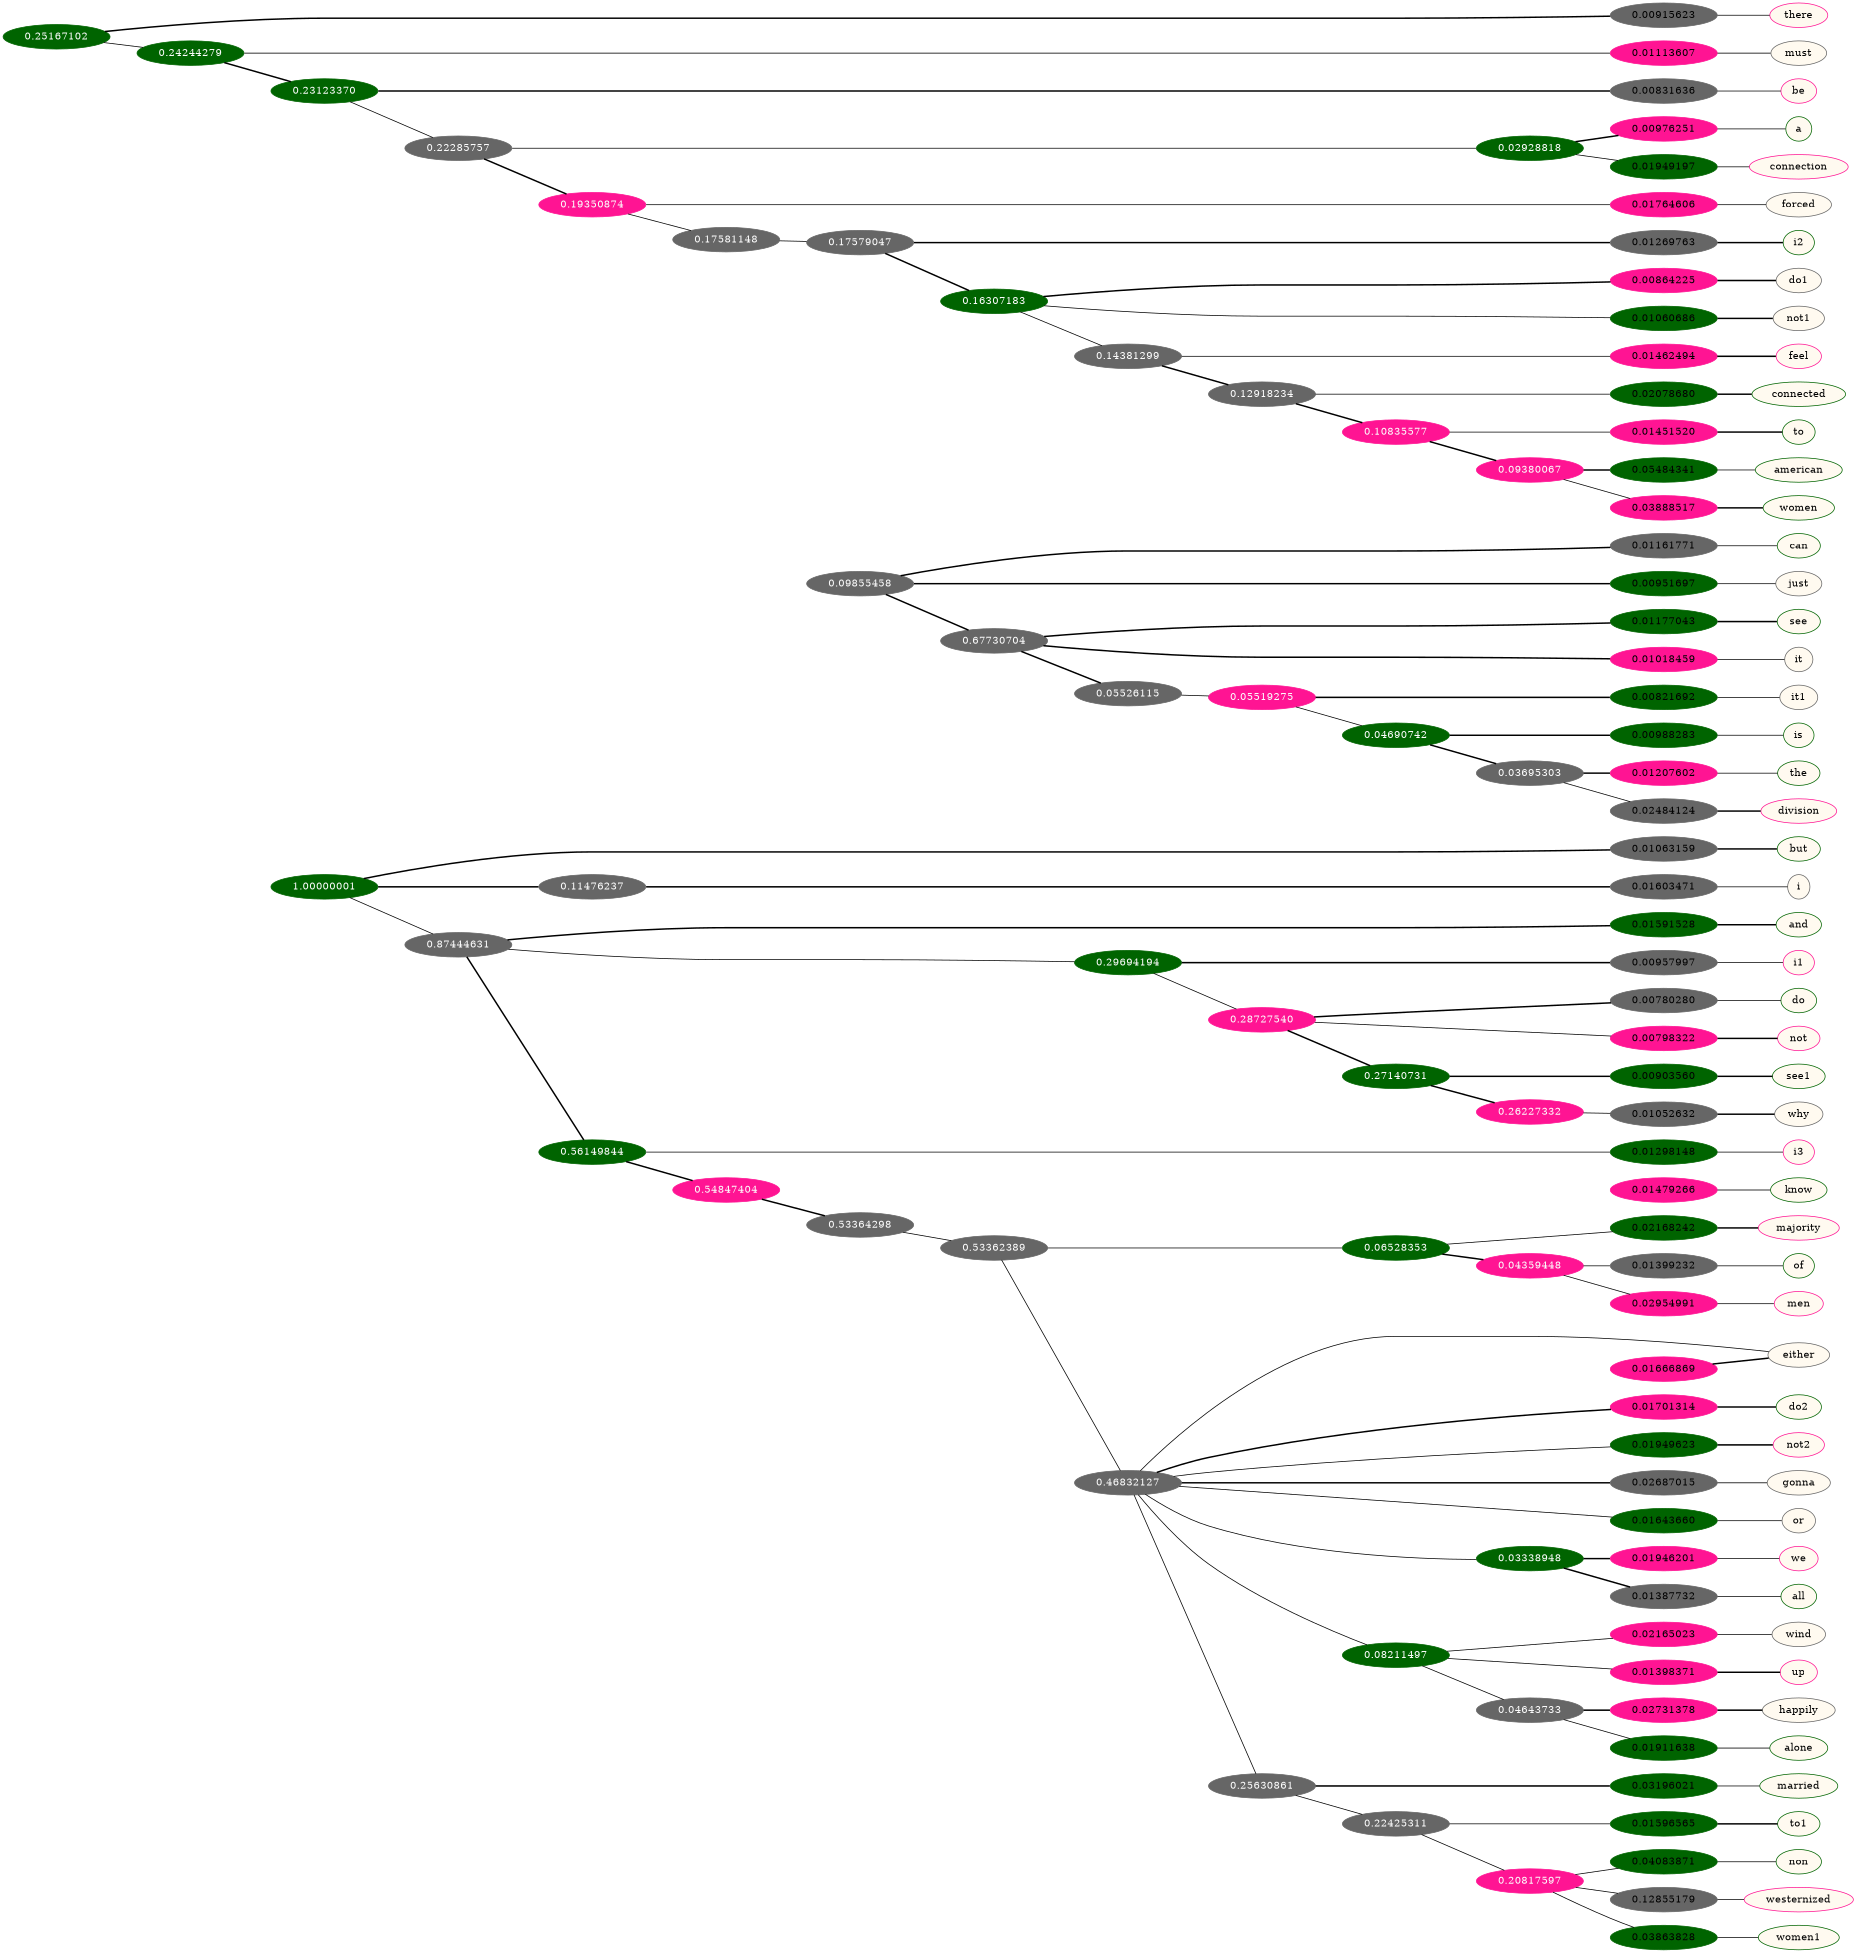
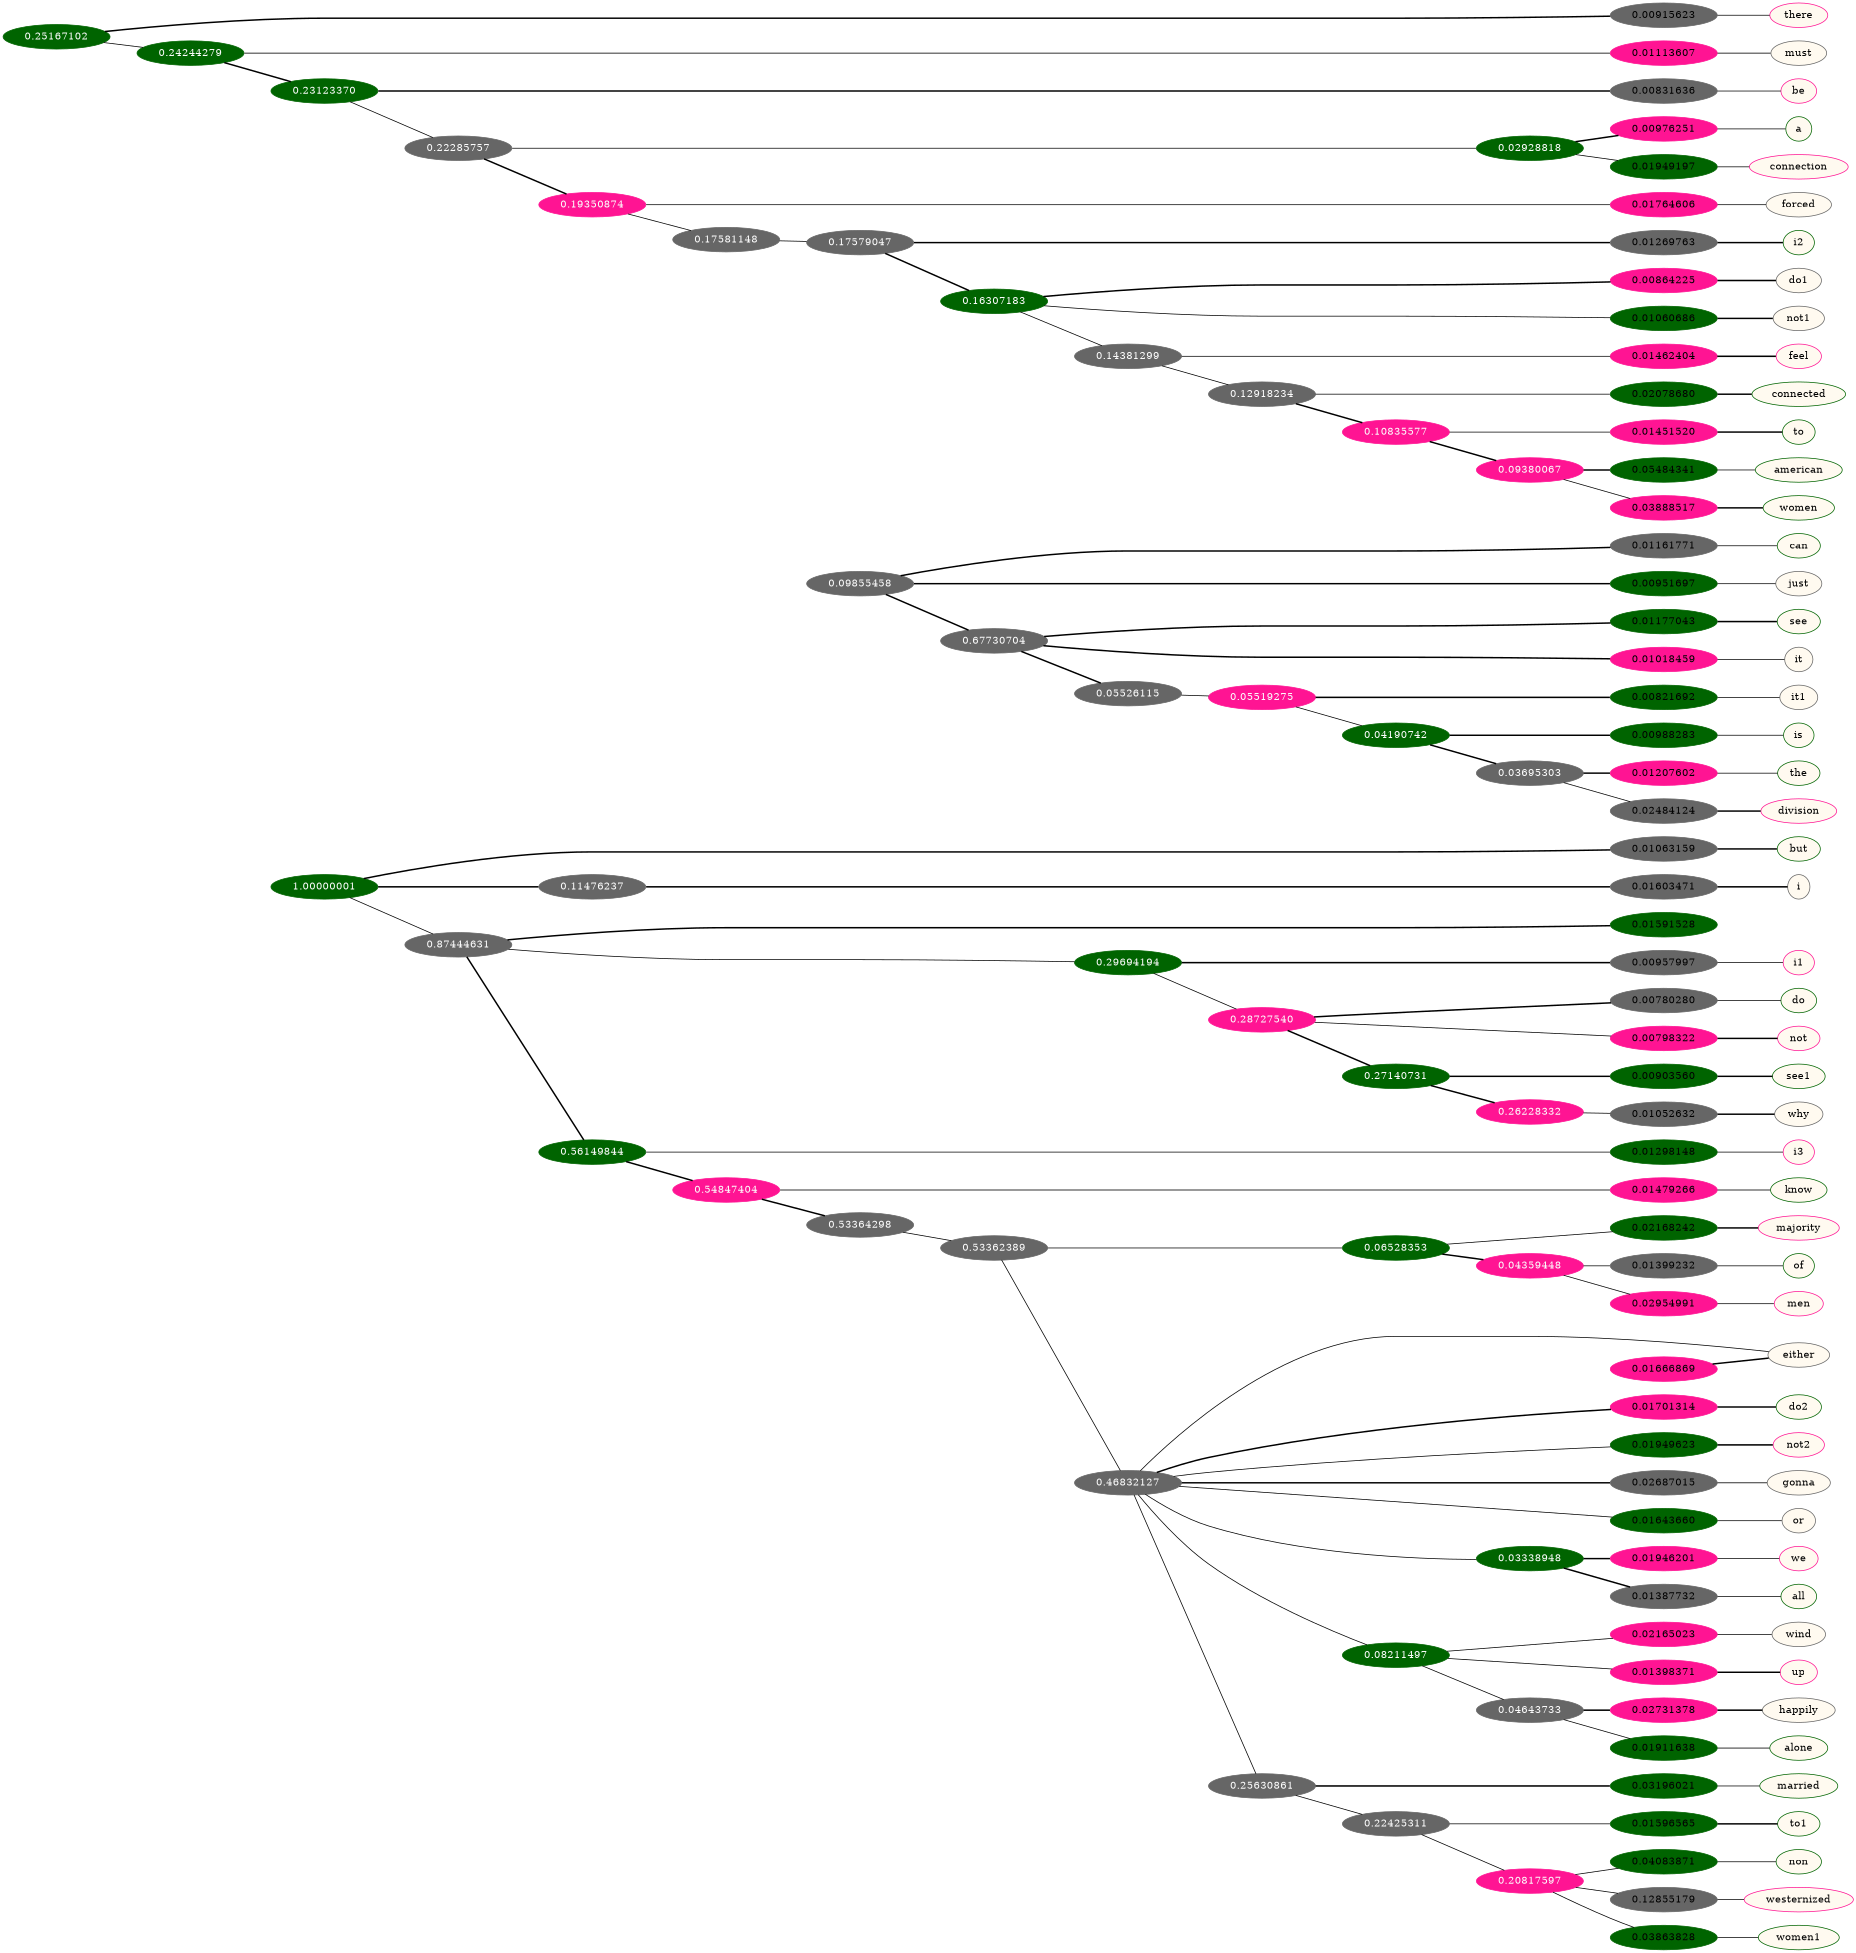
node "0.01462494": label "0.01462494" -> "0.01462404"
edge "0.14381299" -- "0.12918234": style bold -> solid
node "0.04690742": label "0.04690742" -> "0.04190742"
edge "0.01603471" -- "i": style solid -> bold
node "and": removed
node "0.26227332": label "0.26227332" -> "0.26228332"
edge "0.54847404" -- "0.01479266": added
